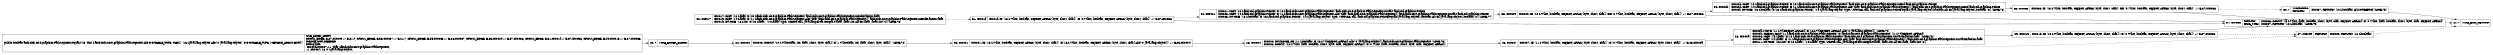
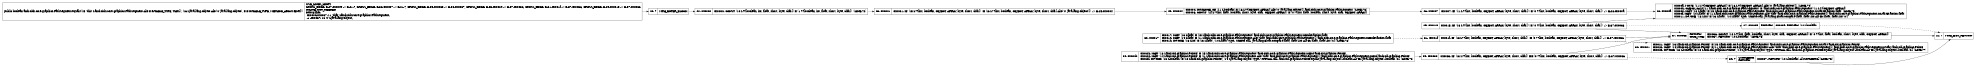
node "33: 0x0029": removed
edge "28: 0x000a" -> "29: 0x0015": reversed
edge "26: 0x0007" -> "27: 0x0009": removed
